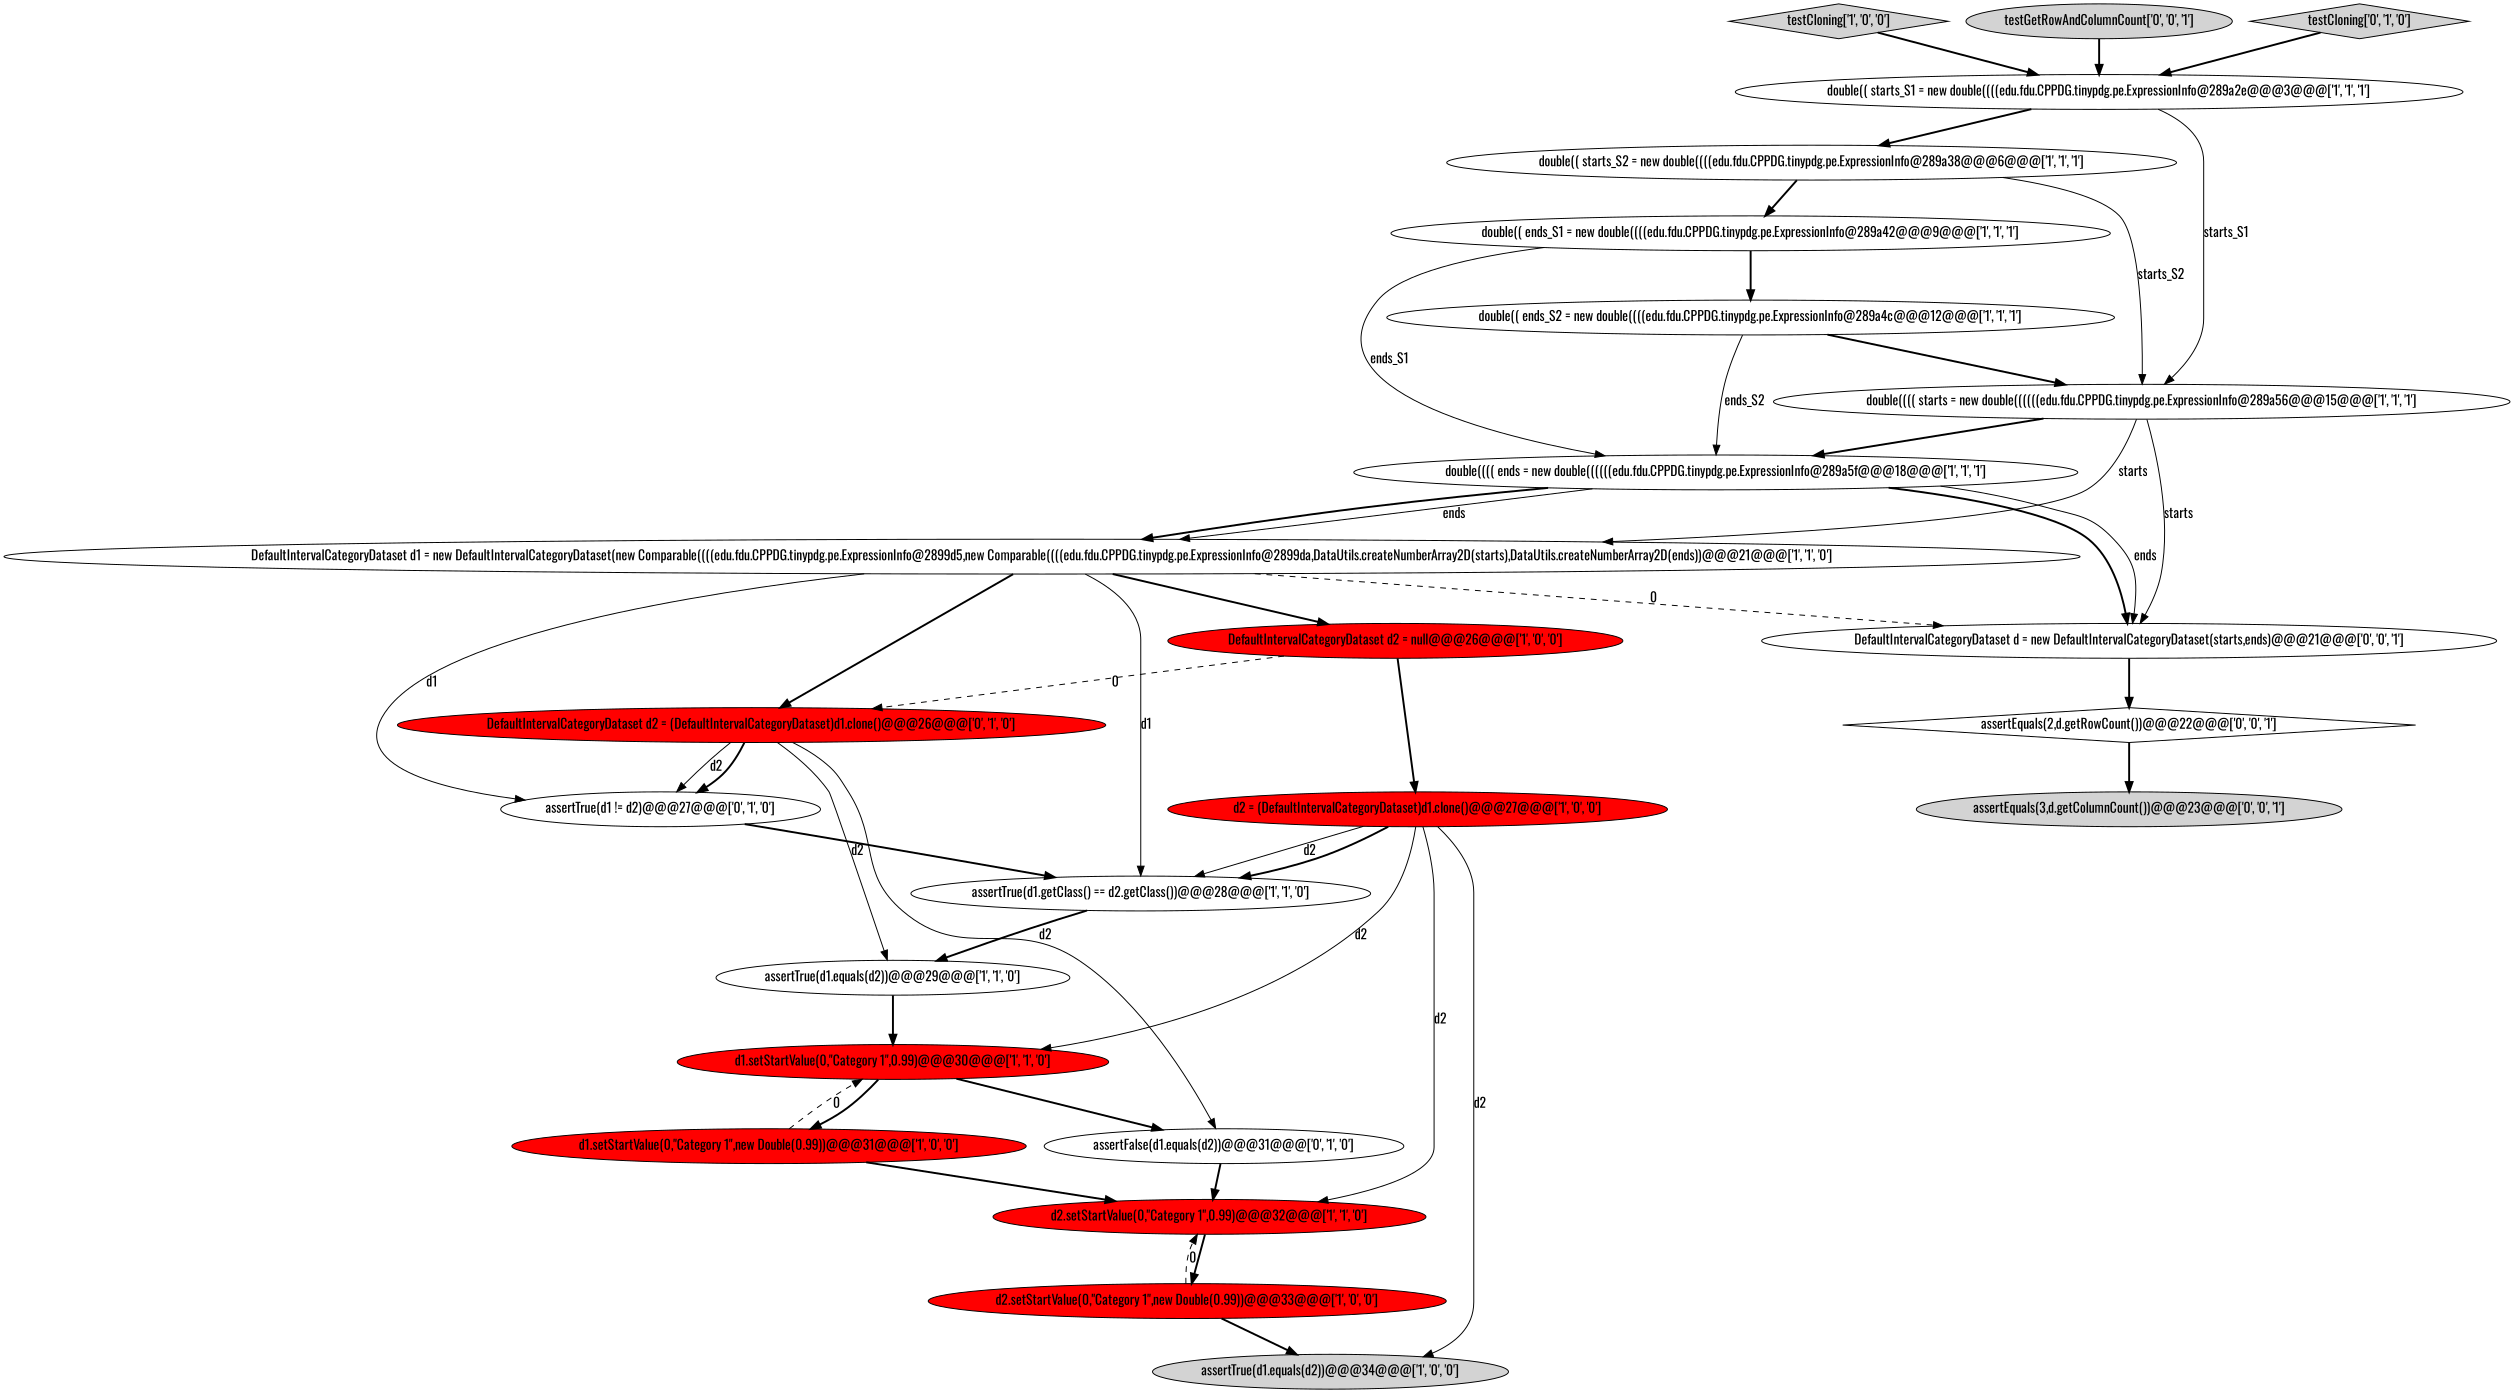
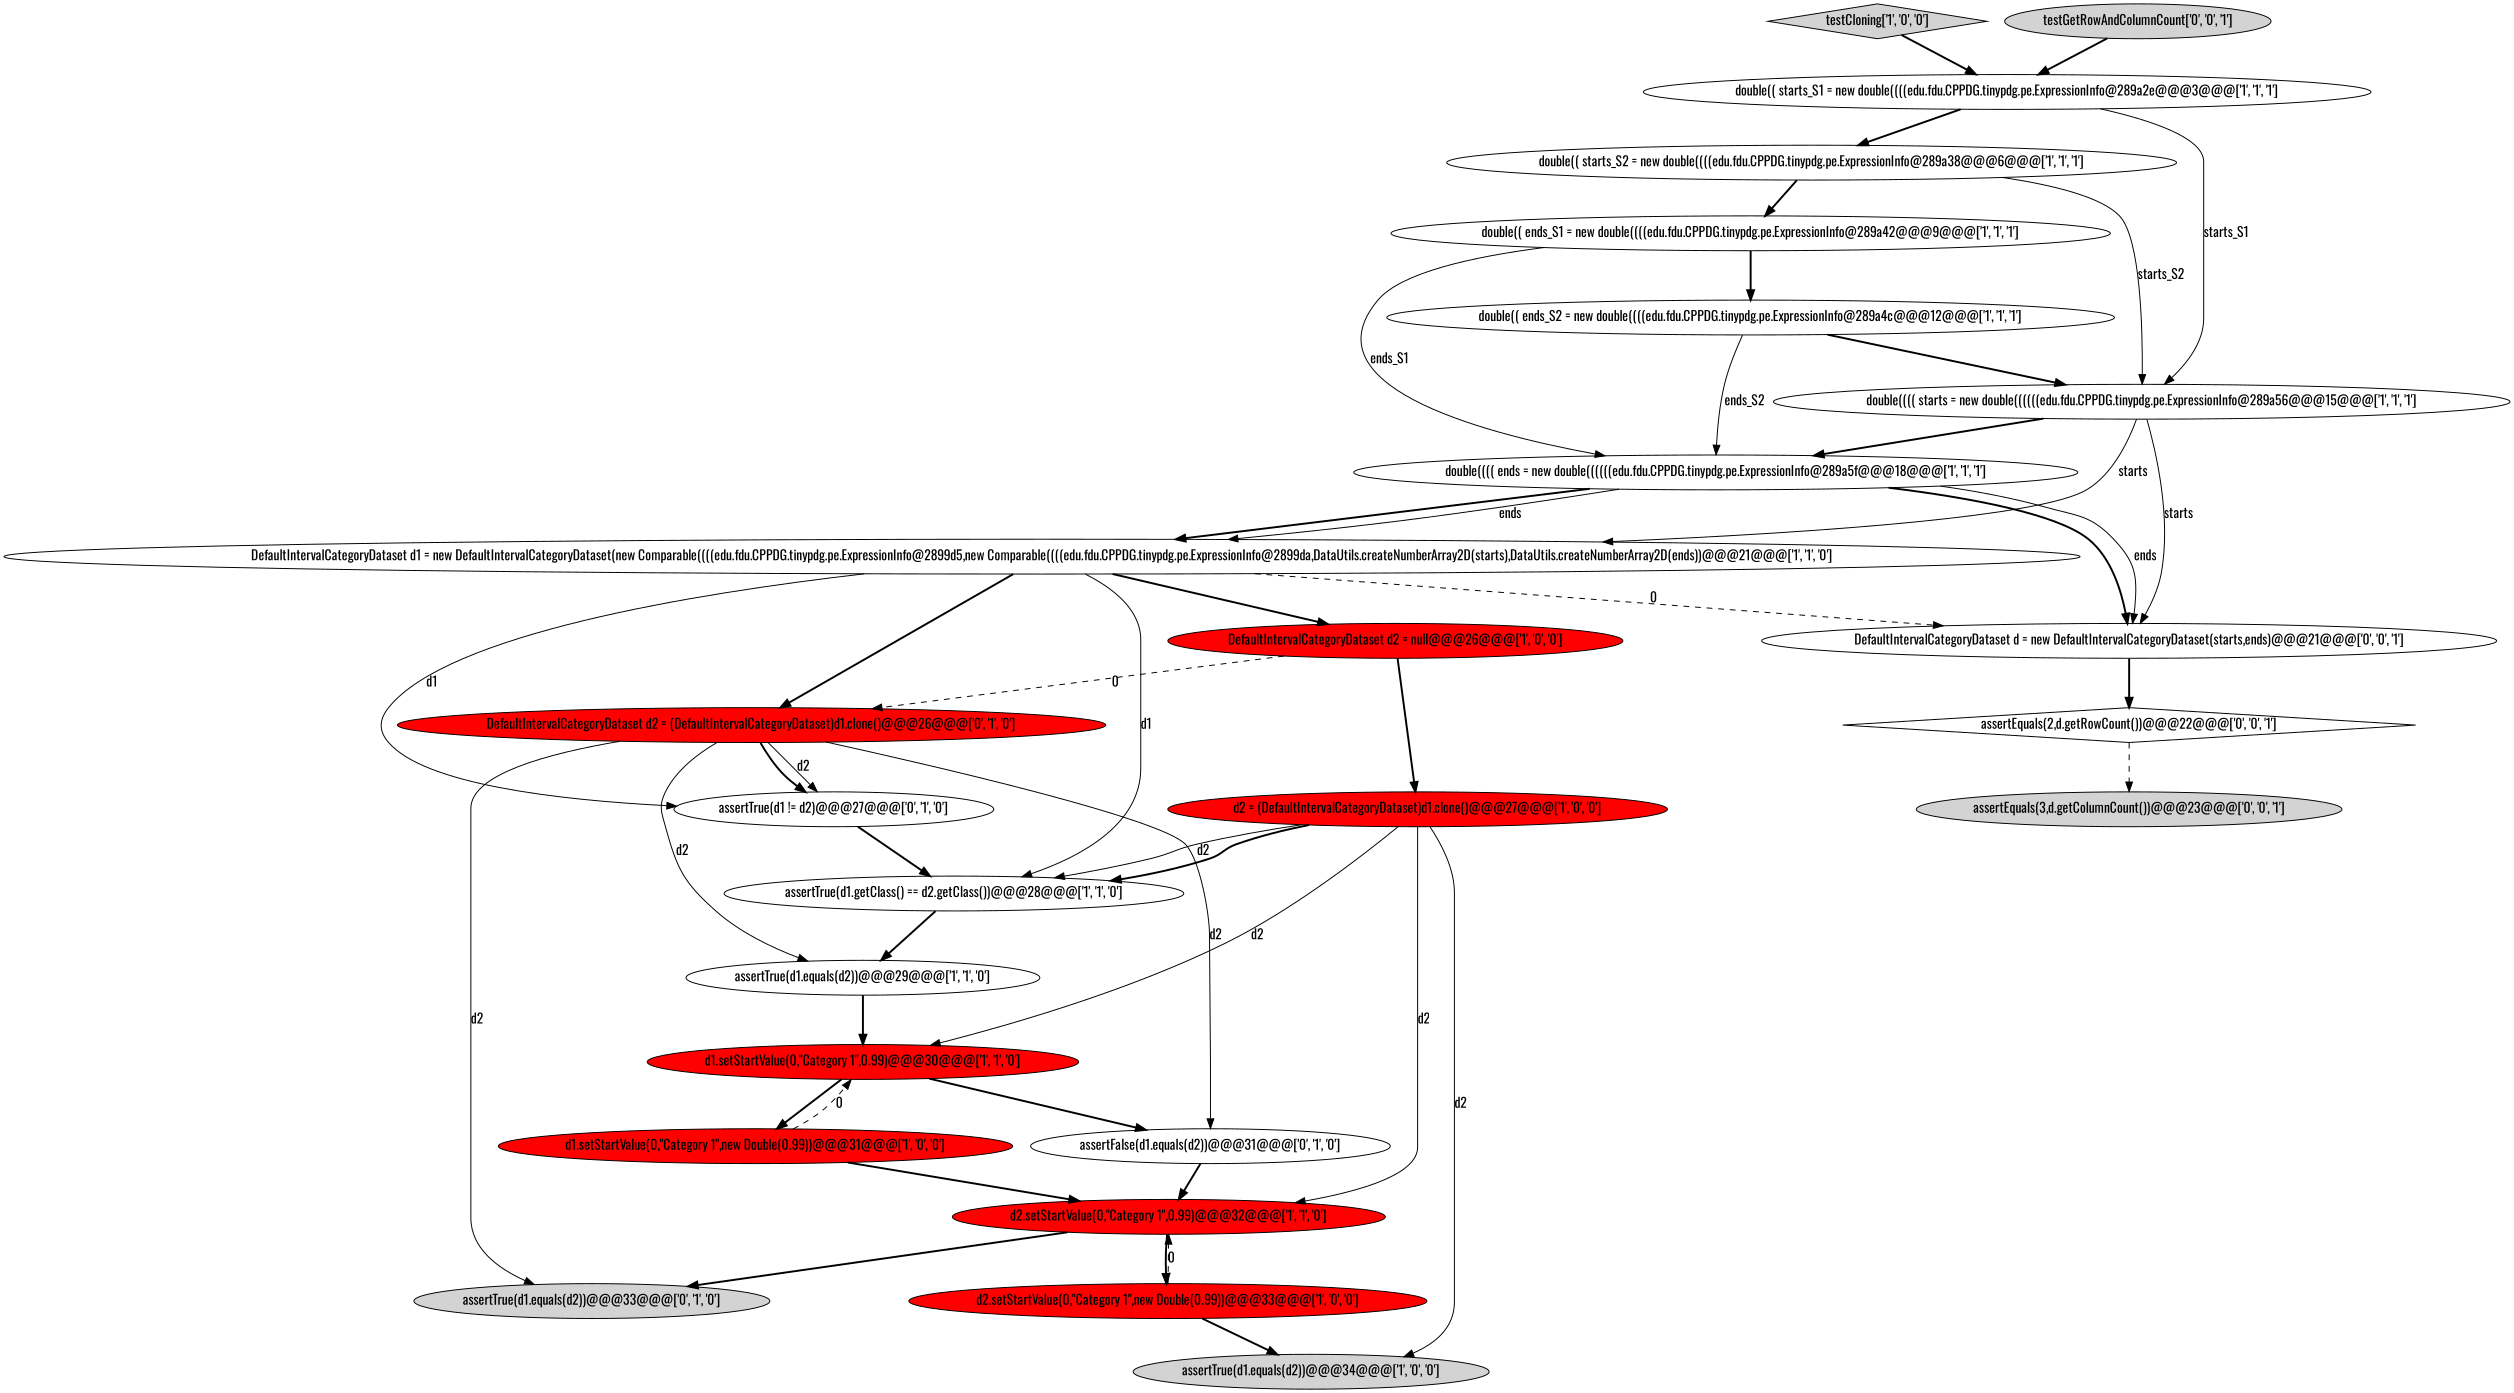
node "testCloning['0', '1', '0']": removed
edge "assertEquals(2,d.getRowCount())@@@22@@@['0', '0', '1']" -> "assertEquals(3,d.getColumnCount())@@@23@@@['0', '0', '1']": style bold -> dashed
node "assertTrue(d1.equals(d2))@@@33@@@['0', '1', '0']": added
